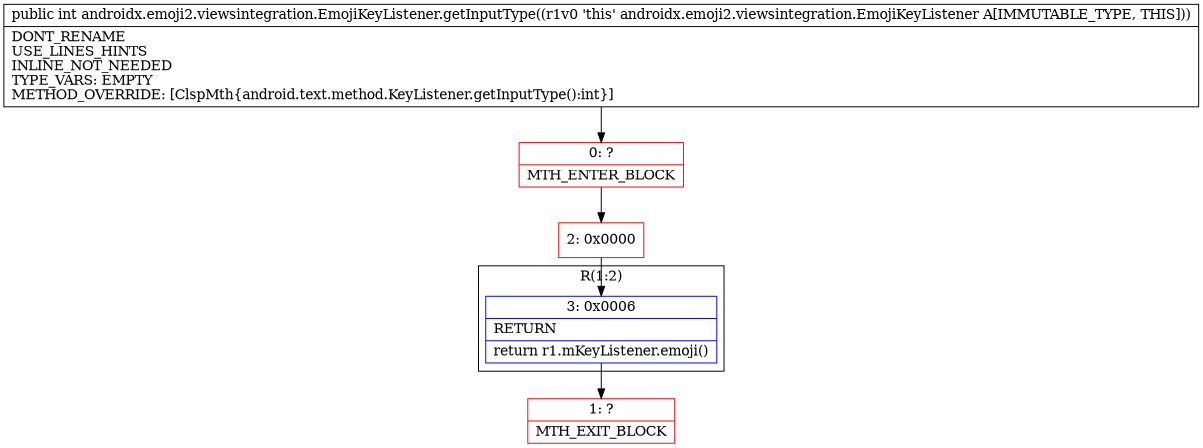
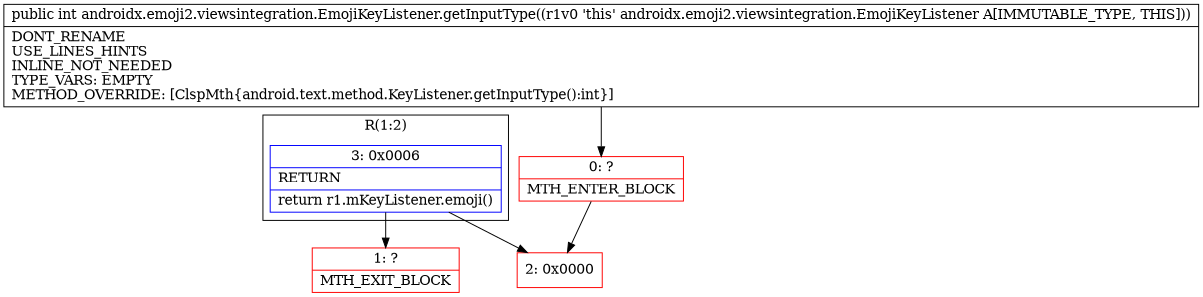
edge "2: 0x0000" -> "3: 0x0006": reversed
